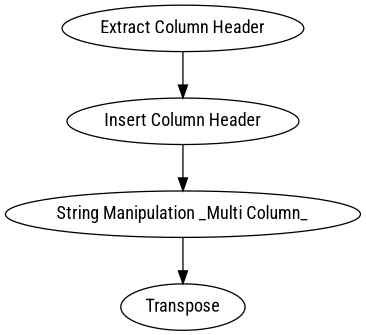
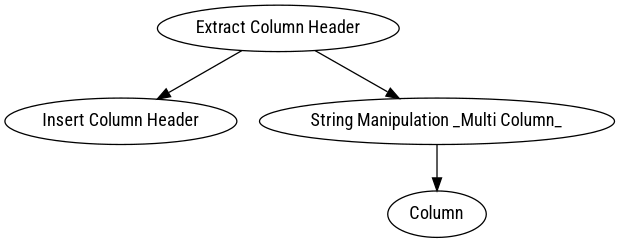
edge "Insert Column Header" -> "String Manipulation _Multi Column_": now "Extract Column Header" -> "String Manipulation _Multi Column_"
node "Transpose": label "Transpose" -> "Column"
